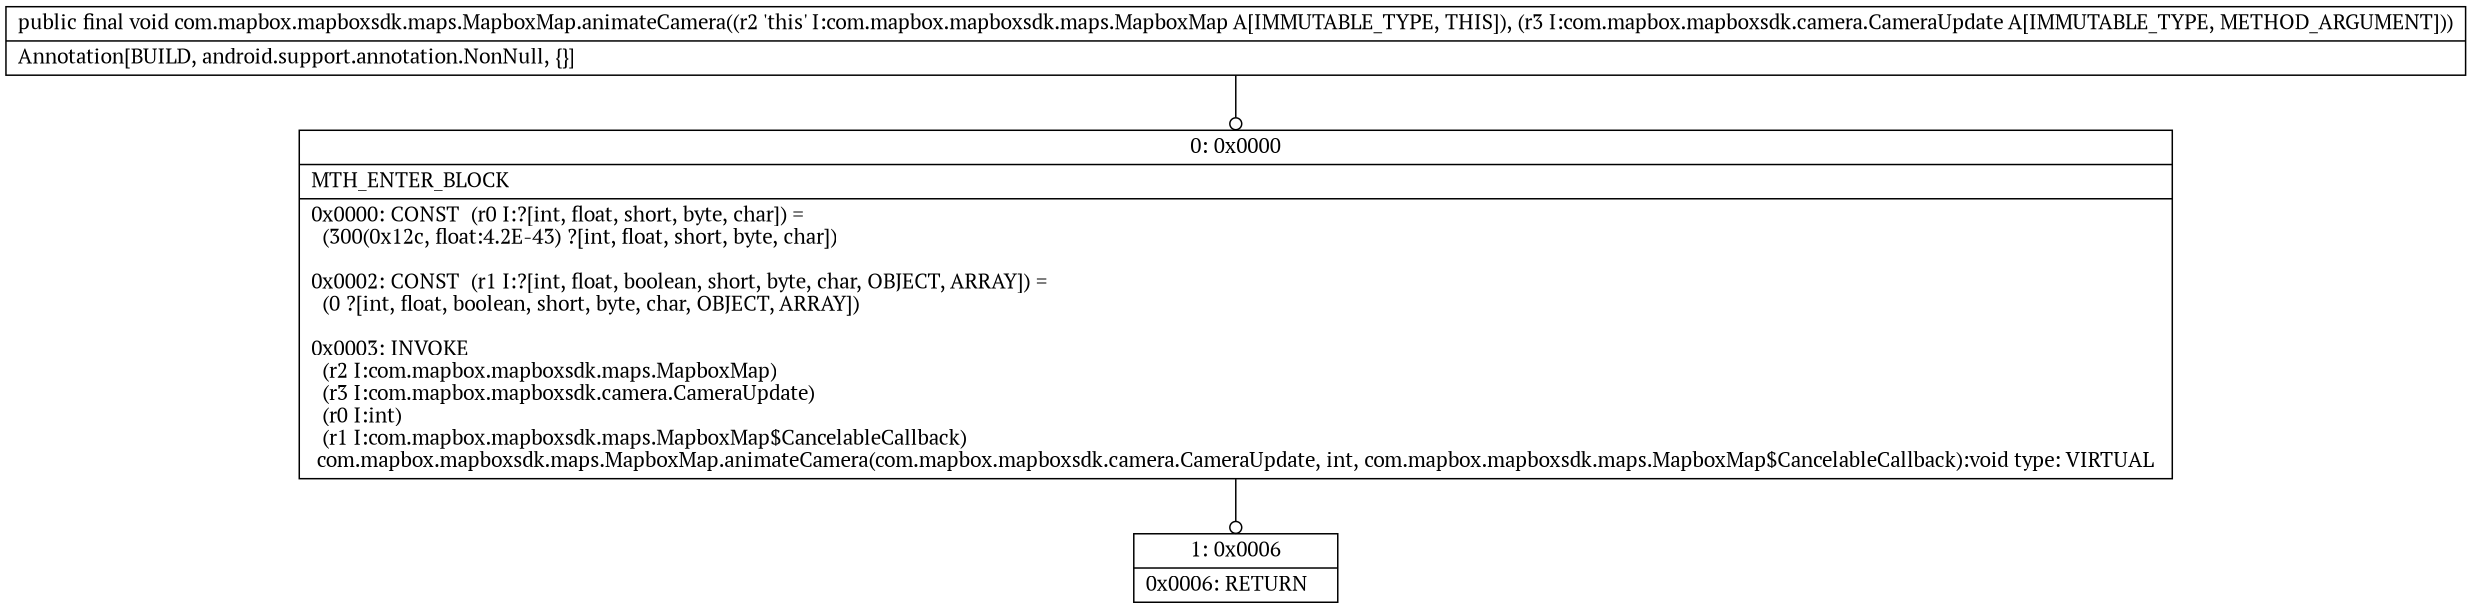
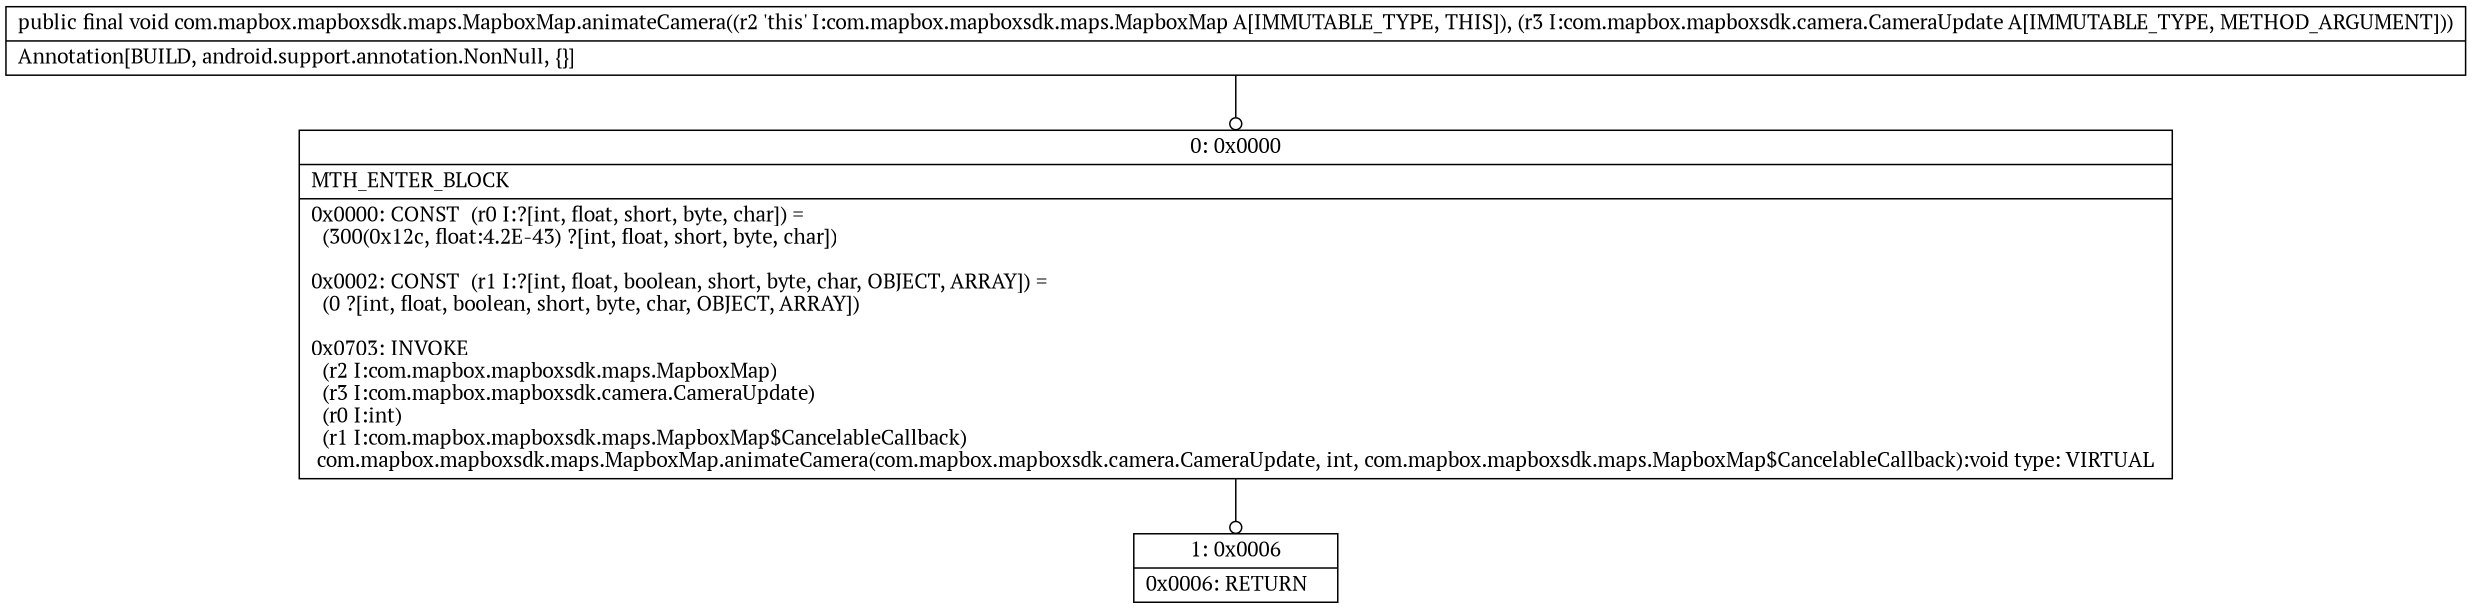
node "0: 0x0000": text "0x0003: INVOKE" -> "0x0703: INVOKE"
